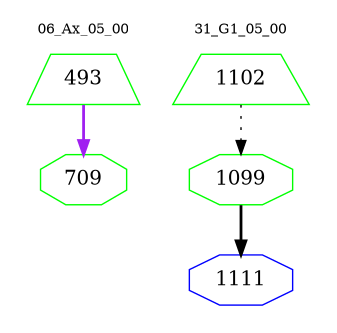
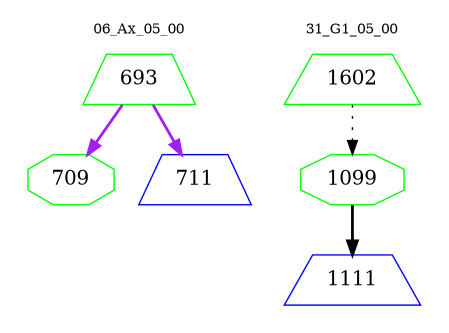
node "493": label "493" -> "693"
node "1102": label "1102" -> "1602"
node "711": added
node "1111": shape octagon -> trapezium
